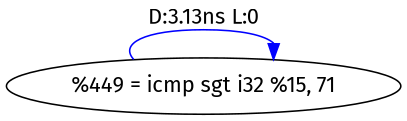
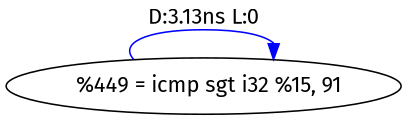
node "%449 = icmp sgt i32 %15, 71": label "%449 = icmp sgt i32 %15, 71" -> "%449 = icmp sgt i32 %15, 91"
